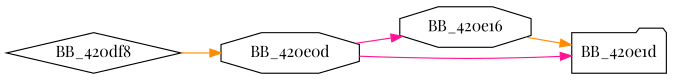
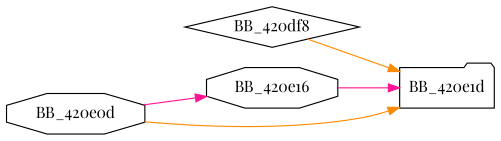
edge "BB_420e16" -> "BB_420e1d": color darkorange -> deeppink
edge "BB_420df8" -> "BB_420e0d": now "BB_420df8" -> "BB_420e1d"
edge "BB_420e0d" -> "BB_420e1d": color deeppink -> darkorange
